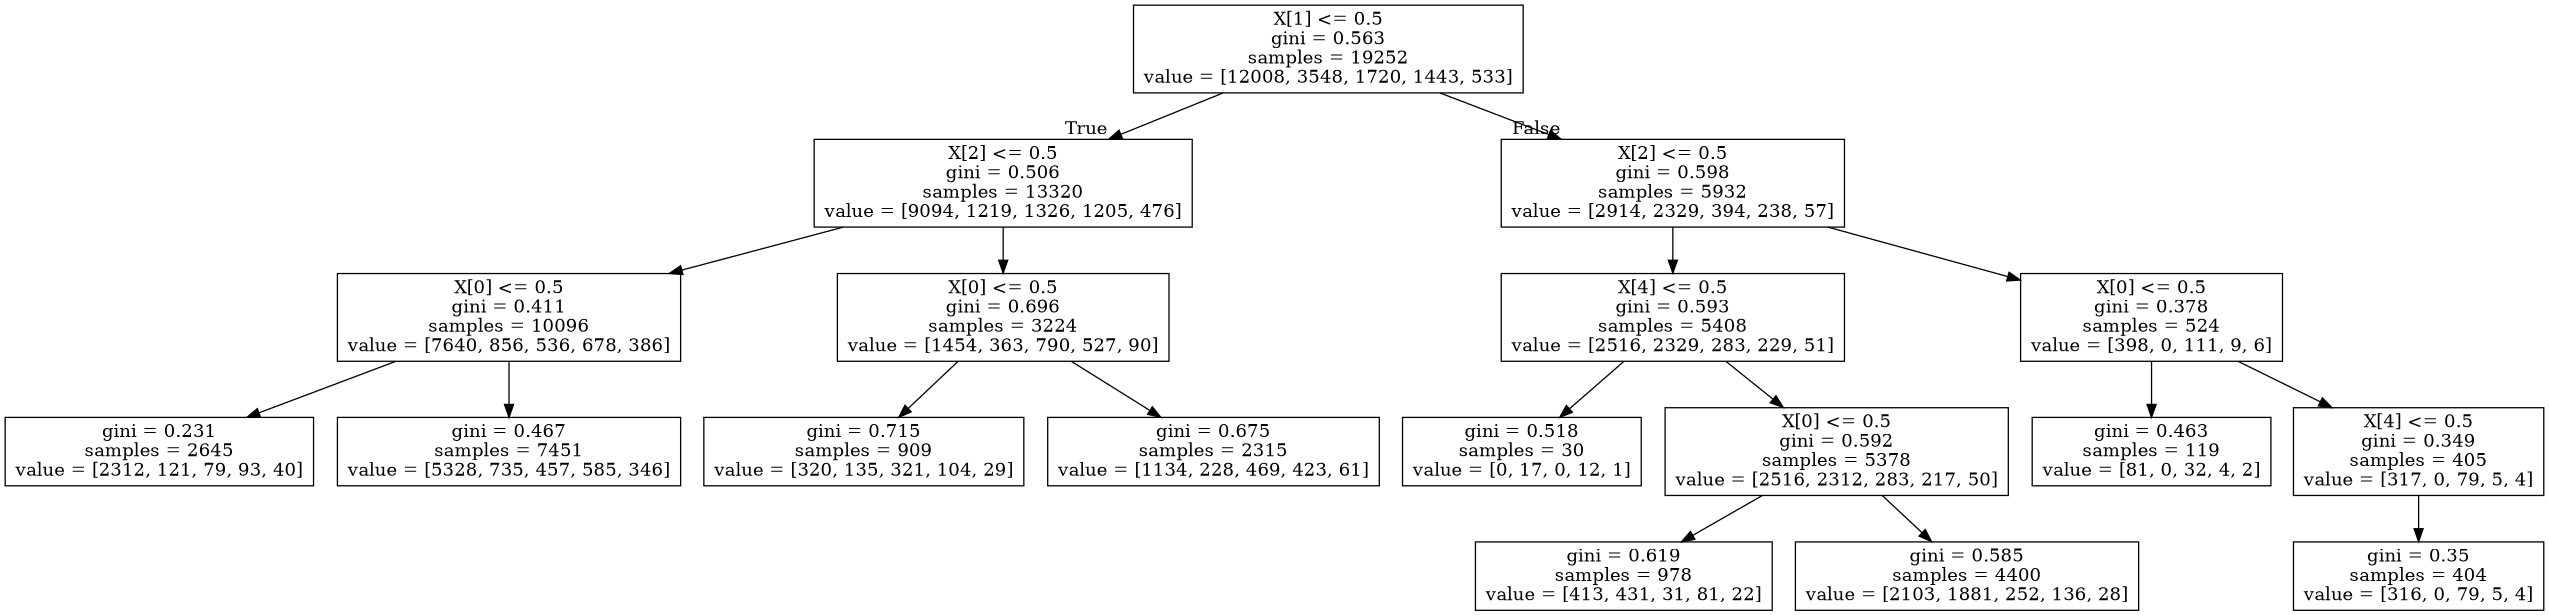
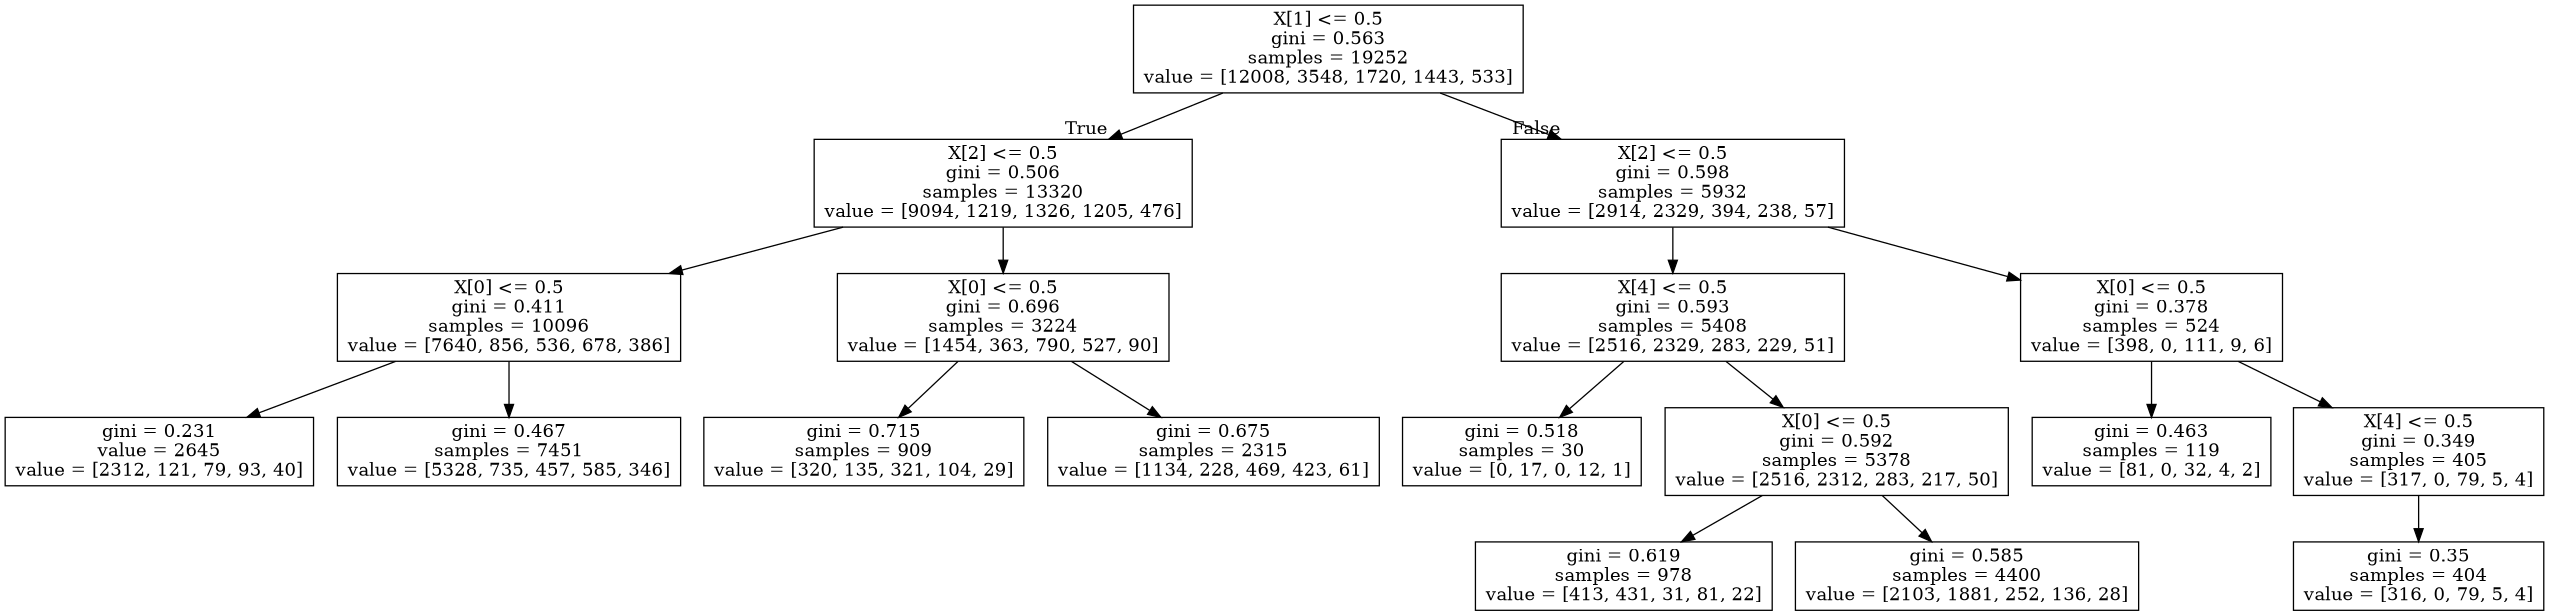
node "gini = 0.231 samples = 2645 value = [2312, 121, 79, 93, 40]": label "gini = 0.231 samples = 2645 value = [2312, 121, 79, 93, 40]" -> "gini = 0.231 value = 2645 value = [2312, 121, 79, 93, 40]"
